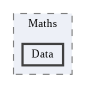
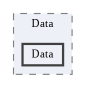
cluster "Maths": label "Maths" -> "Data"
